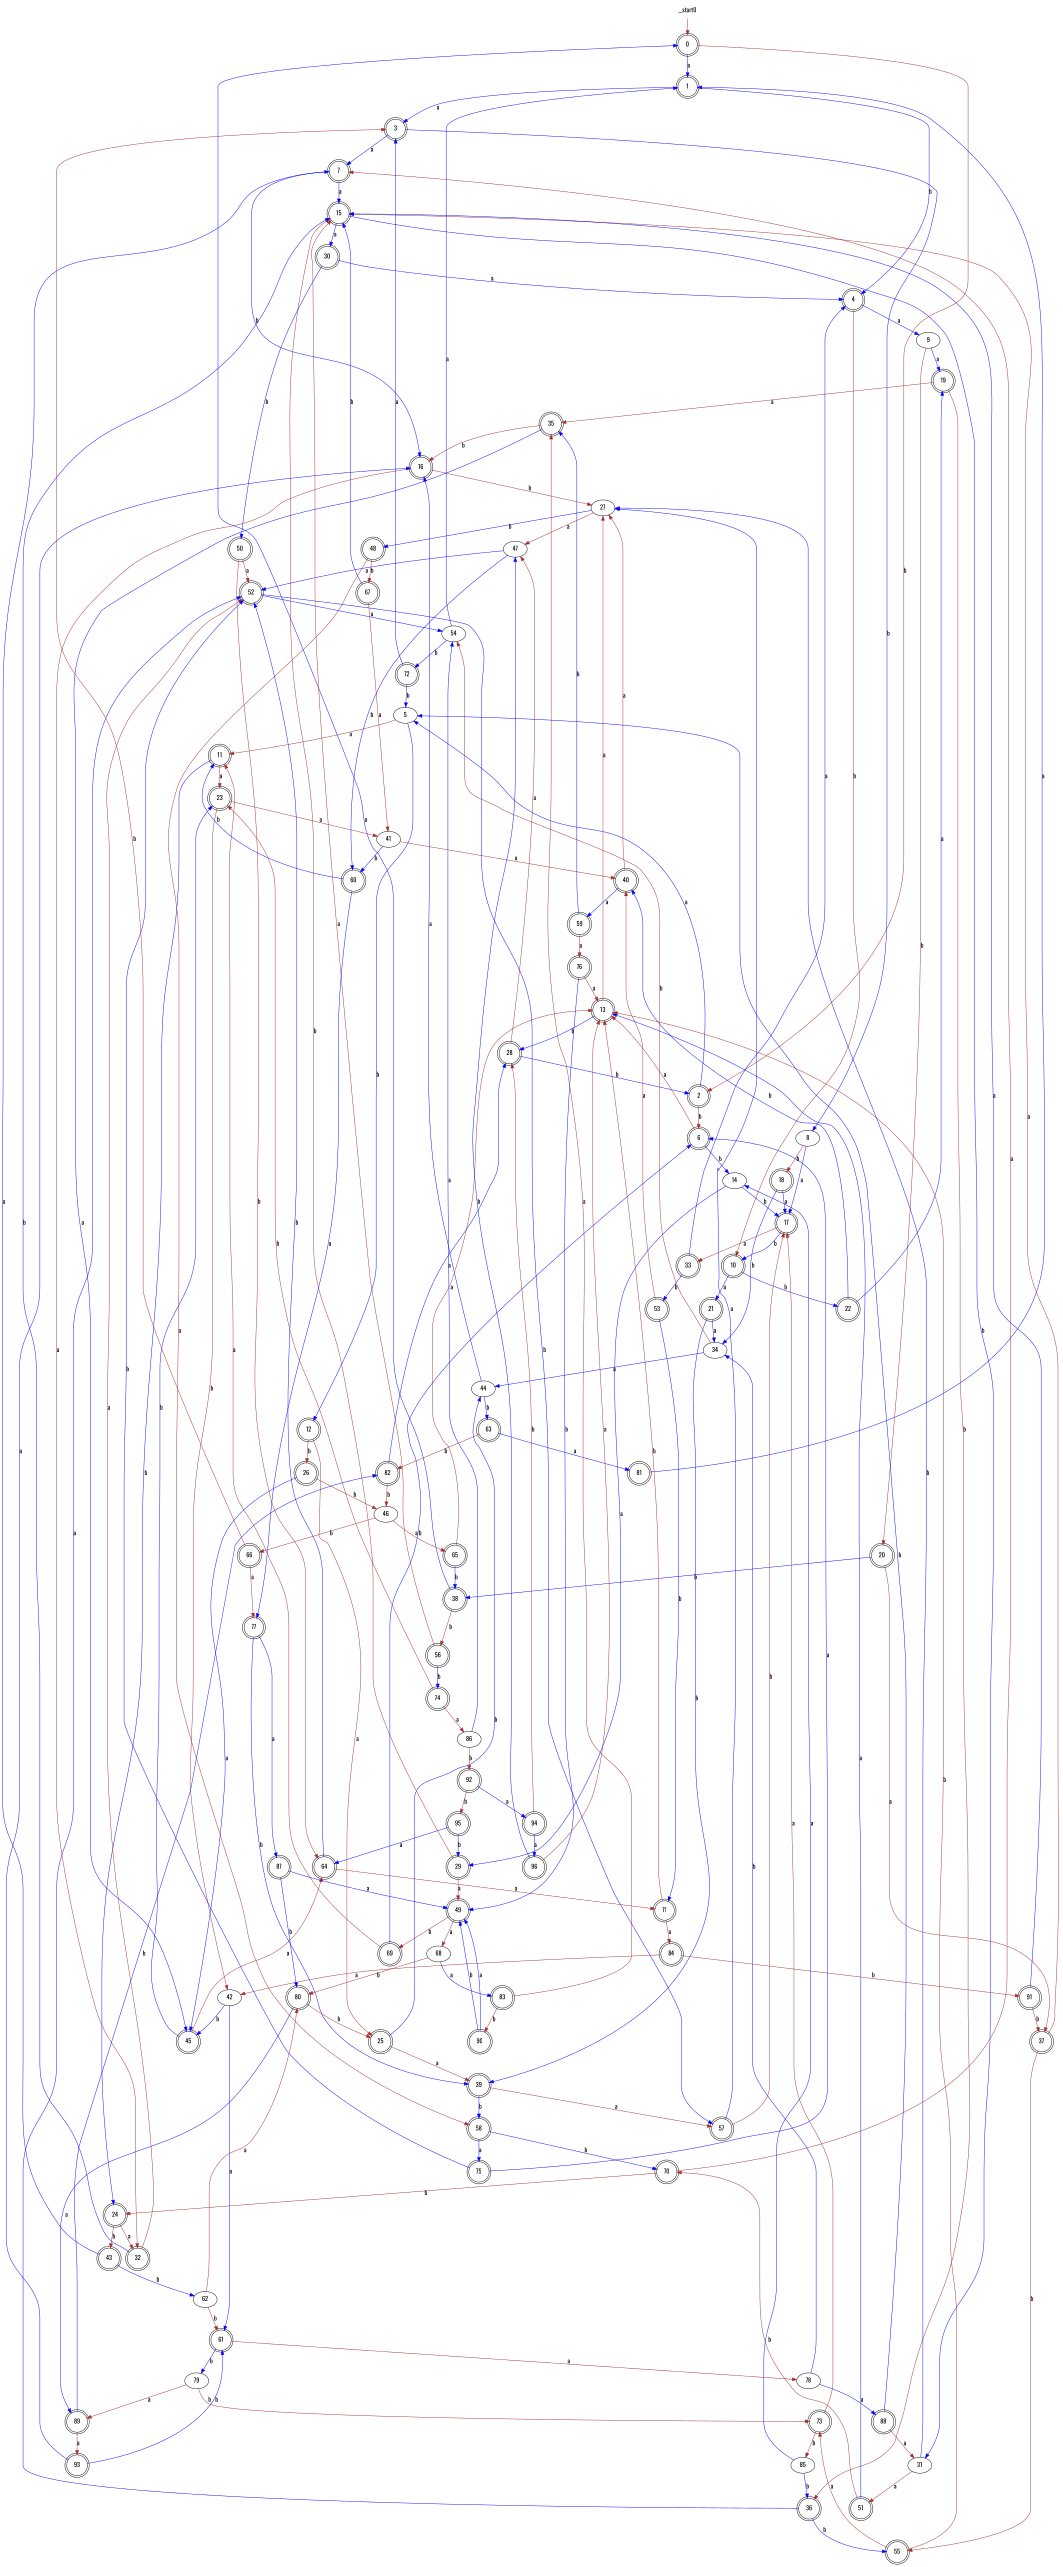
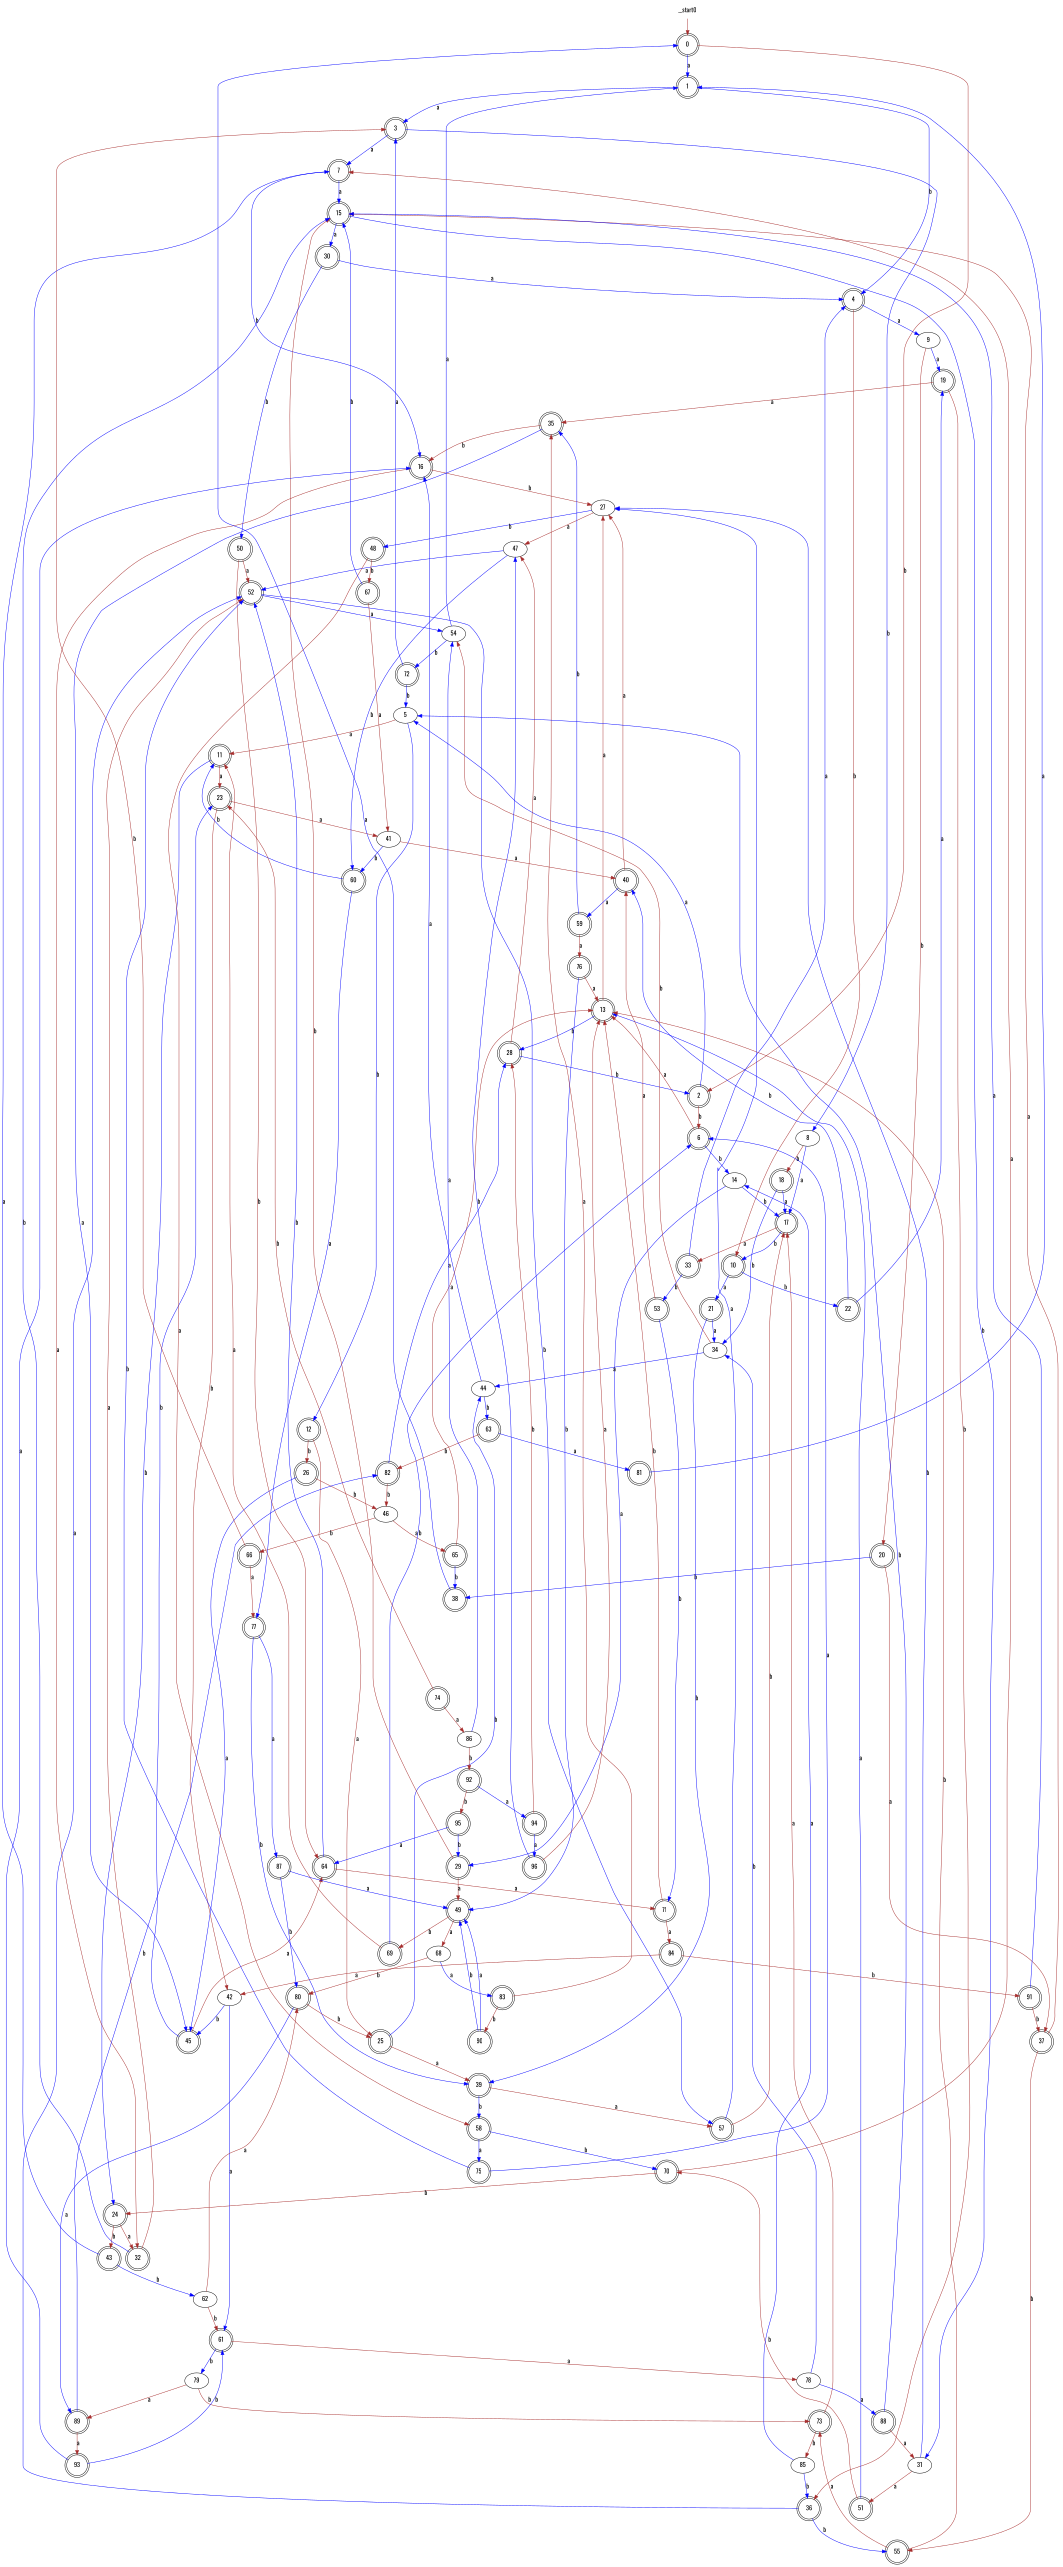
node "56": removed
